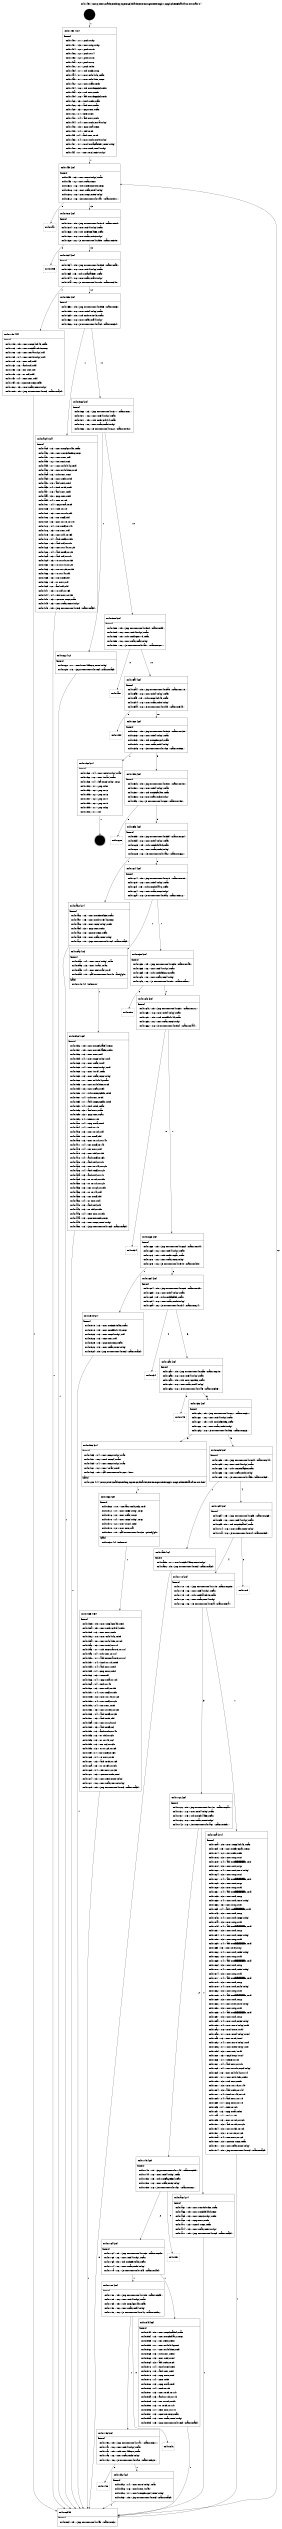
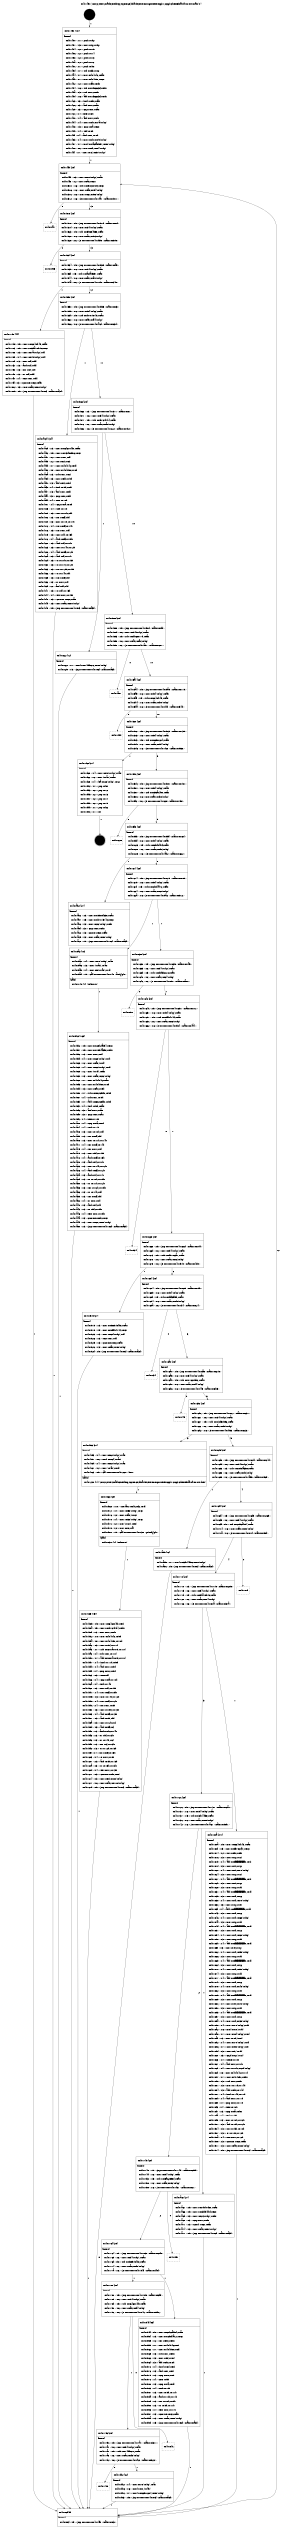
edge "0x401ab2 [27]" -> "0x401ecf [5]": removed, label "1"
